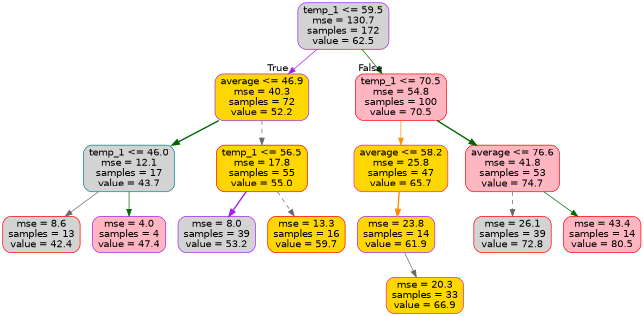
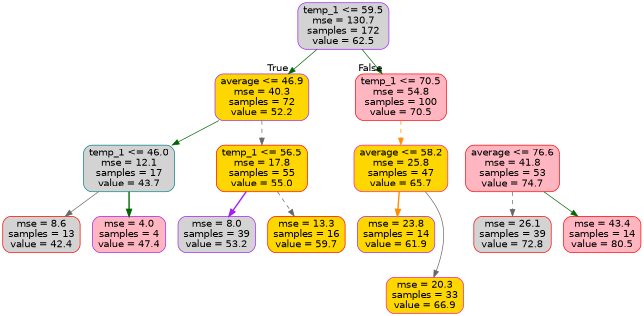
edge "temp_1 <= 59.5 mse = 130.7 samples = 172 value = 62.5" -> "average <= 46.9 mse = 40.3 samples = 72 value = 52.2": color purple -> darkgreen
edge "temp_1 <= 70.5 mse = 54.8 samples = 100 value = 70.5" -> "average <= 58.2 mse = 25.8 samples = 47 value = 65.7": style solid -> dashed
edge "average <= 46.9 mse = 40.3 samples = 72 value = 52.2" -> "temp_1 <= 46.0 mse = 12.1 samples = 17 value = 43.7": style bold -> solid
edge "temp_1 <= 70.5 mse = 54.8 samples = 100 value = 70.5" -> "average <= 76.6 mse = 41.8 samples = 53 value = 74.7": removed
edge "temp_1 <= 46.0 mse = 12.1 samples = 17 value = 43.7" -> "mse = 4.0 samples = 4 value = 47.4": style solid -> bold
edge "mse = 23.8 samples = 14 value = 61.9" -> "mse = 20.3 samples = 33 value = 66.9": now "average <= 58.2 mse = 25.8 samples = 47 value = 65.7" -> "mse = 20.3 samples = 33 value = 66.9"
